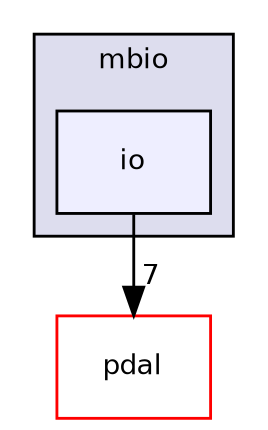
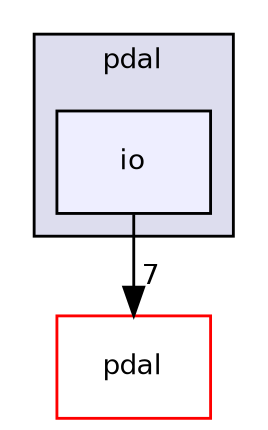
cluster "mbio": label "mbio" -> "pdal"
